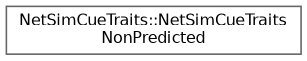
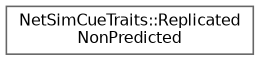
node "NetSimCueTraits::NetSimCueTraits NonPredicted": label "NetSimCueTraits::NetSimCueTraits NonPredicted" -> "NetSimCueTraits::Replicated NonPredicted"
